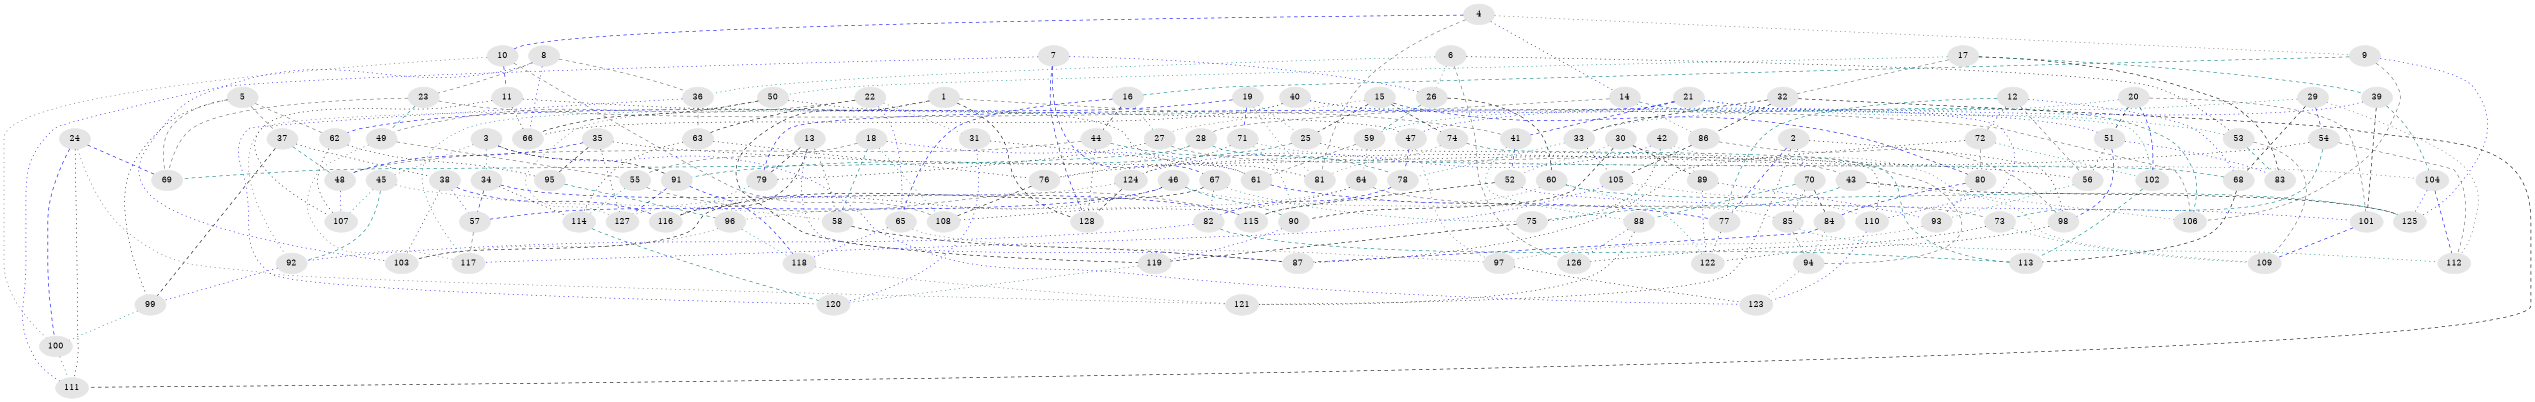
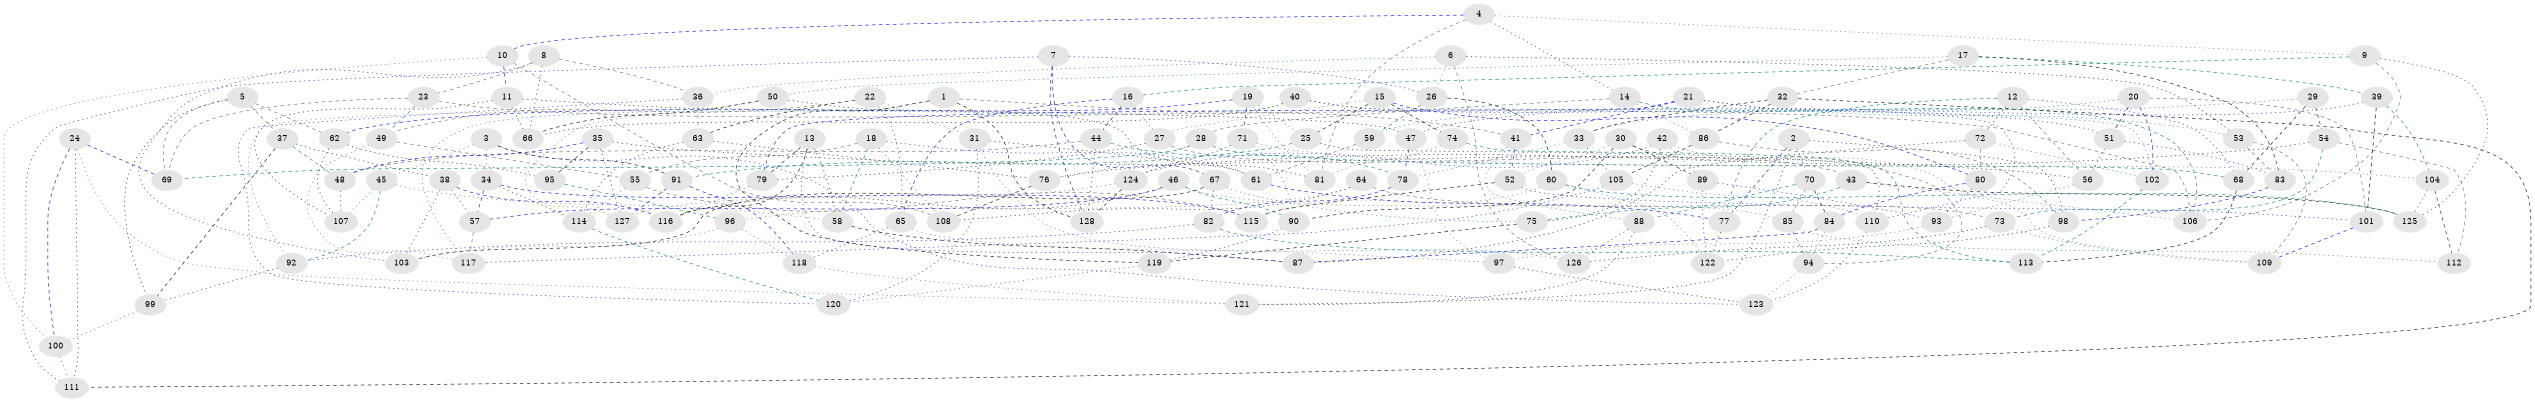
edge "29" -- "112": removed
edge "51" -- "98": now "83" -- "98"
edge "31" -- "126": added
